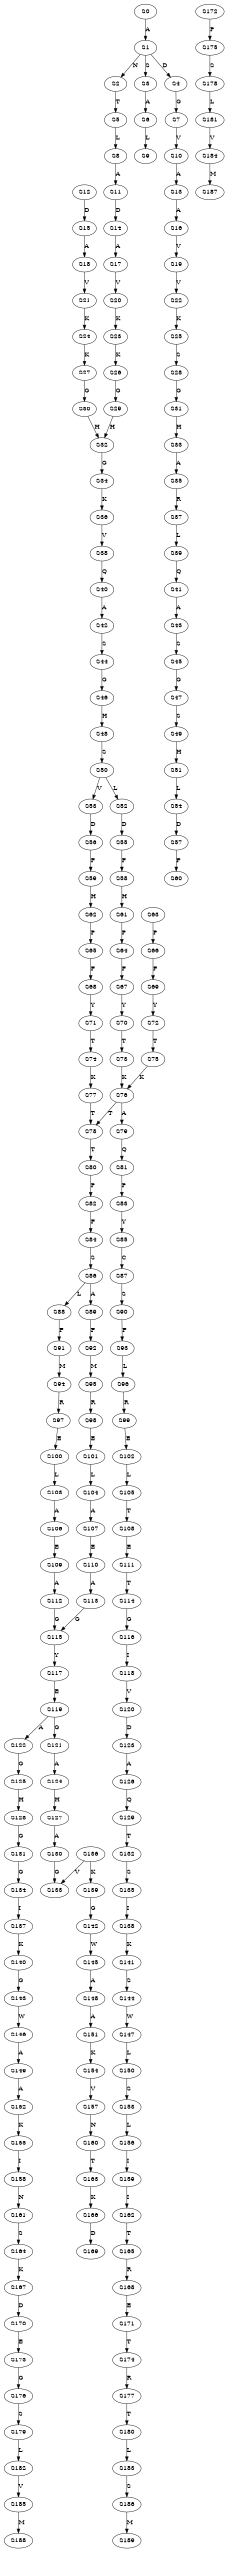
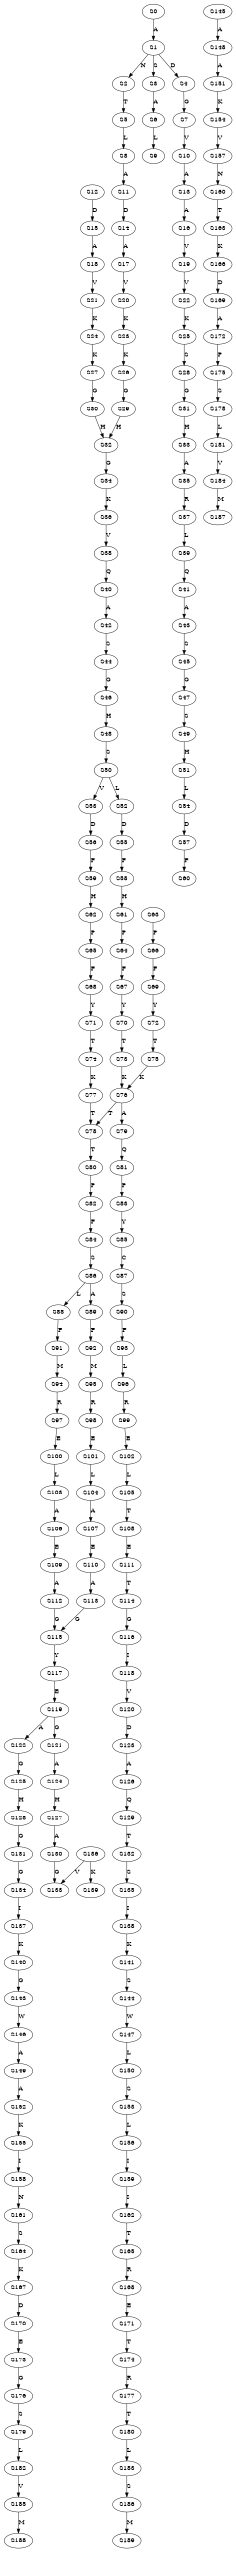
edge "S169" -> "S172": added, label "A"
node "S142": removed
